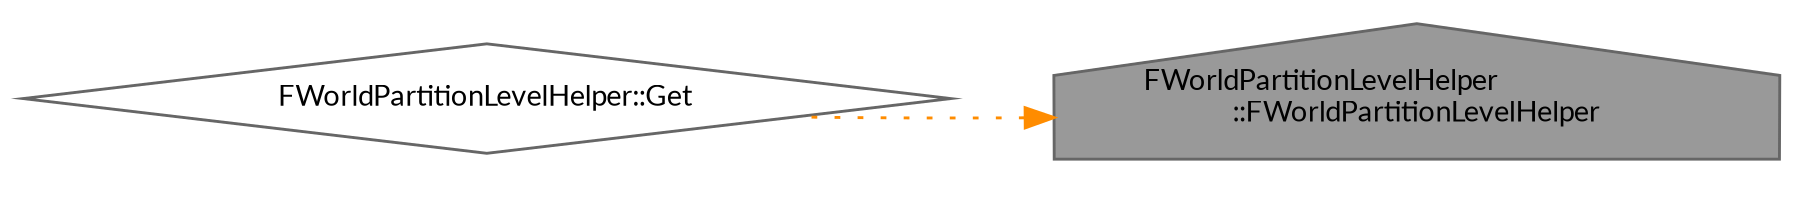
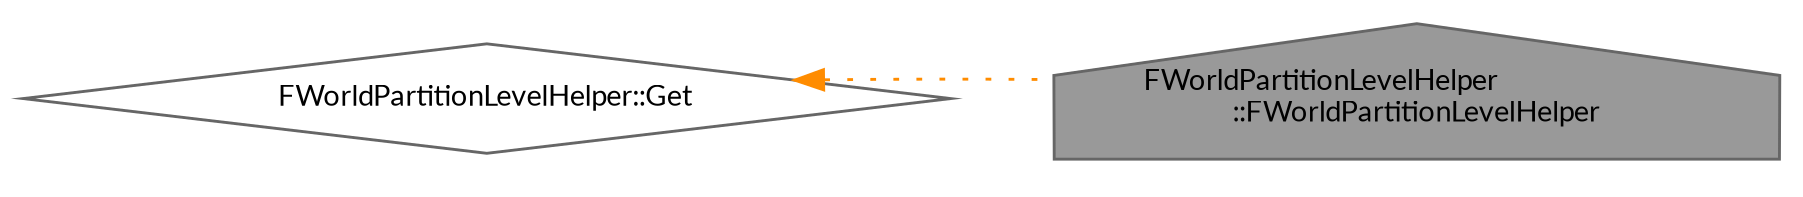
edge "FWorldPartitionLevelHelper::Get" -> "FWorldPartitionLevelHelper ::FWorldPartitionLevelHelper": reversed
